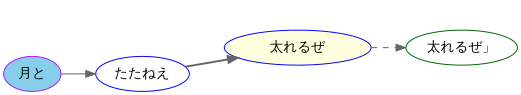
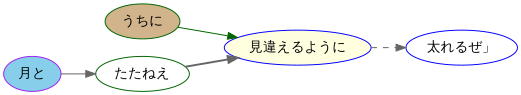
node "うちに": added
node "太れるぜ": label "太れるぜ" -> "見違えるように"
node "太れるぜ」": color darkgreen -> blue
node "たたねえ": color blue -> darkgreen
